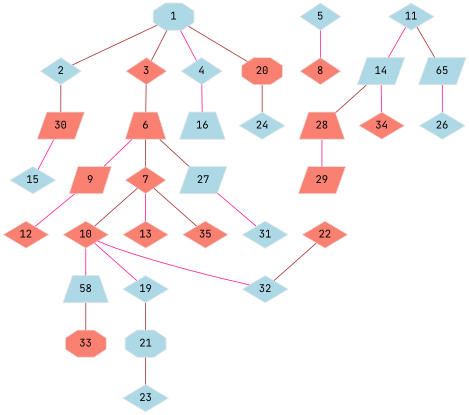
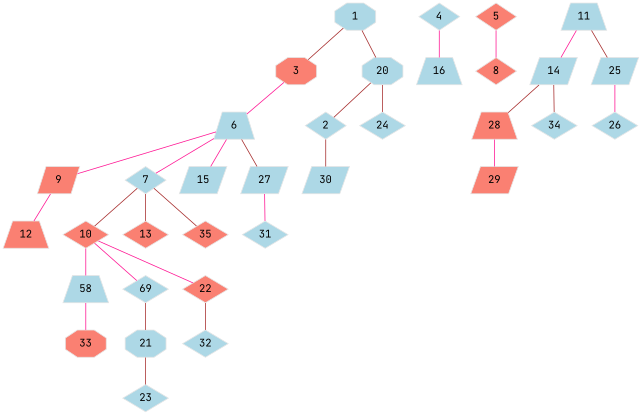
node "5": fillcolor lightblue -> salmon
node "11": shape diamond -> trapezium
edge "1" -- "2": now "20" -- "2"
edge "1" -- "4": removed
node "3": shape diamond -> octagon
node "20": fillcolor salmon -> lightblue
node "65": label "65" -> "25"
edge "3" -- "6": color brown -> deeppink
edge "14" -- "34": color deeppink -> brown
node "30": fillcolor salmon -> lightblue
node "6": fillcolor salmon -> lightblue
node "34": fillcolor salmon -> lightblue
edge "6" -- "7": color brown -> deeppink
edge "30" -- "15": now "6" -- "15"
node "15": shape diamond -> parallelogram
node "7": fillcolor salmon -> lightblue
edge "7" -- "13": color deeppink -> brown
node "12": shape diamond -> trapezium
edge "10" -- "32": now "10" -- "22"
node "19": label "19" -> "69"
edge "58" -- "33": color brown -> deeppink
